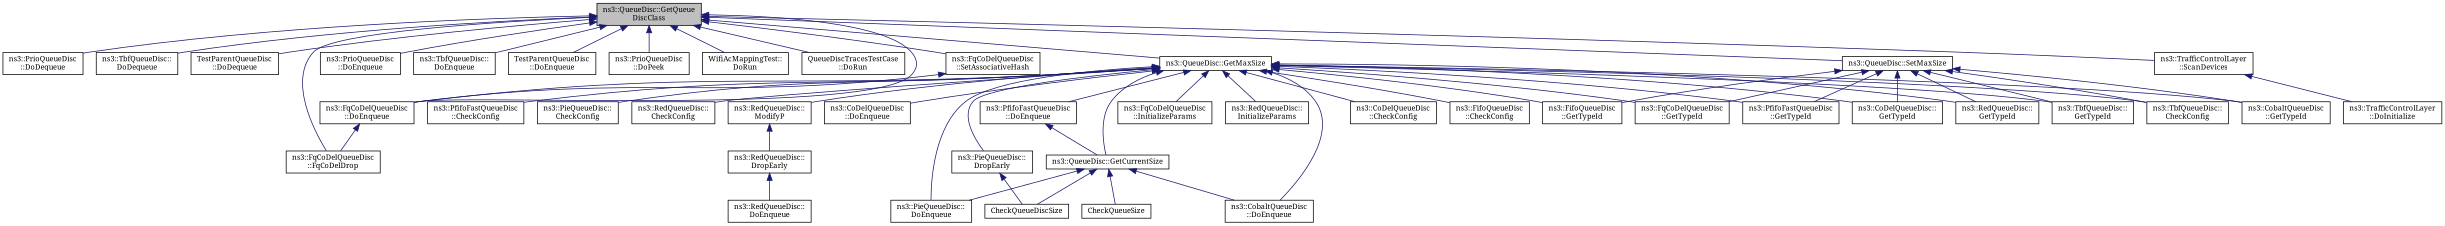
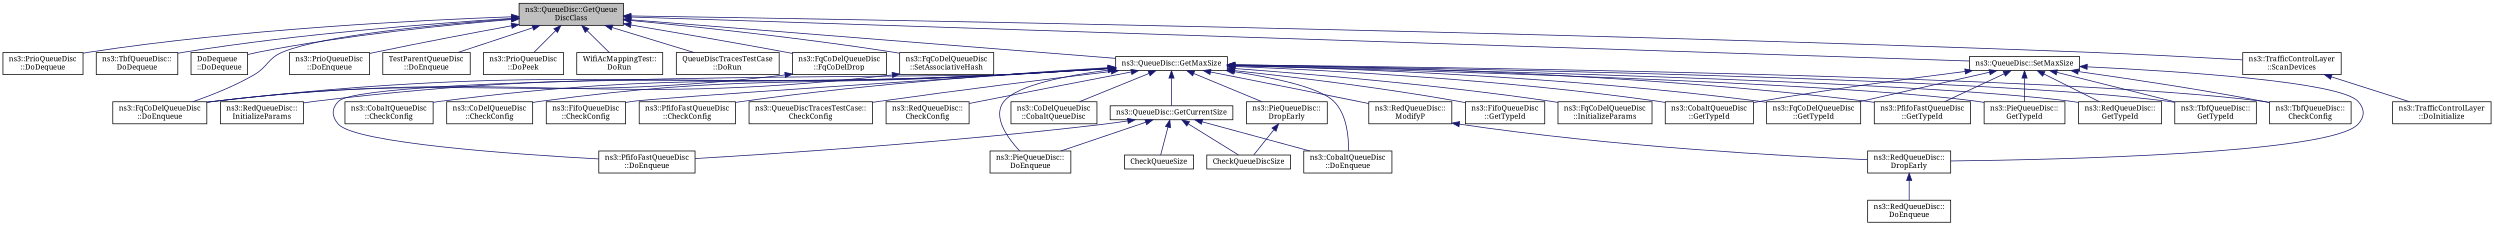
node "TestParentQueueDisc ::DoDequeue": label "TestParentQueueDisc ::DoDequeue" -> "DoDequeue ::DoDequeue"
node "ns3::TbfQueueDisc:: DoEnqueue": removed
edge "ns3::FifoQueueDisc ::GetTypeId" -> "ns3::QueueDisc::SetMaxSize": now "ns3::RedQueueDisc:: DropEarly" -> "ns3::QueueDisc::SetMaxSize"
node "ns3::CobaltQueueDisc ::CheckConfig": added
node "ns3::PieQueueDisc:: CheckConfig": label "ns3::PieQueueDisc:: CheckConfig" -> "ns3::QueueDiscTracesTestCase:: CheckConfig"
node "ns3::CoDelQueueDisc ::DoEnqueue": label "ns3::CoDelQueueDisc ::DoEnqueue" -> "ns3::CoDelQueueDisc ::CobaltQueueDisc"
node "ns3::CoDelQueueDisc:: GetTypeId": label "ns3::CoDelQueueDisc:: GetTypeId" -> "ns3::PieQueueDisc:: GetTypeId"
edge "ns3::FqCoDelQueueDisc ::FqCoDelDrop" -> "ns3::FqCoDelQueueDisc ::DoEnqueue": reversed
edge "ns3::QueueDisc::GetCurrentSize" -> "ns3::PfifoFastQueueDisc ::DoEnqueue": reversed
